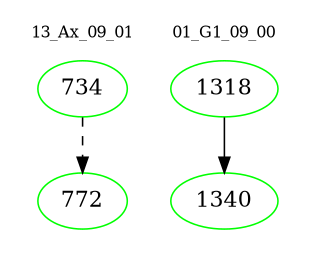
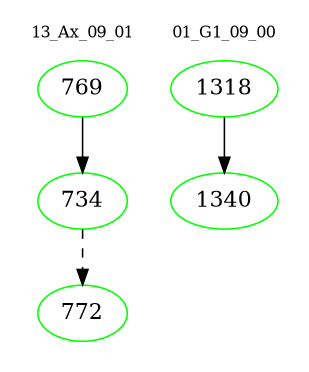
node "769": added
